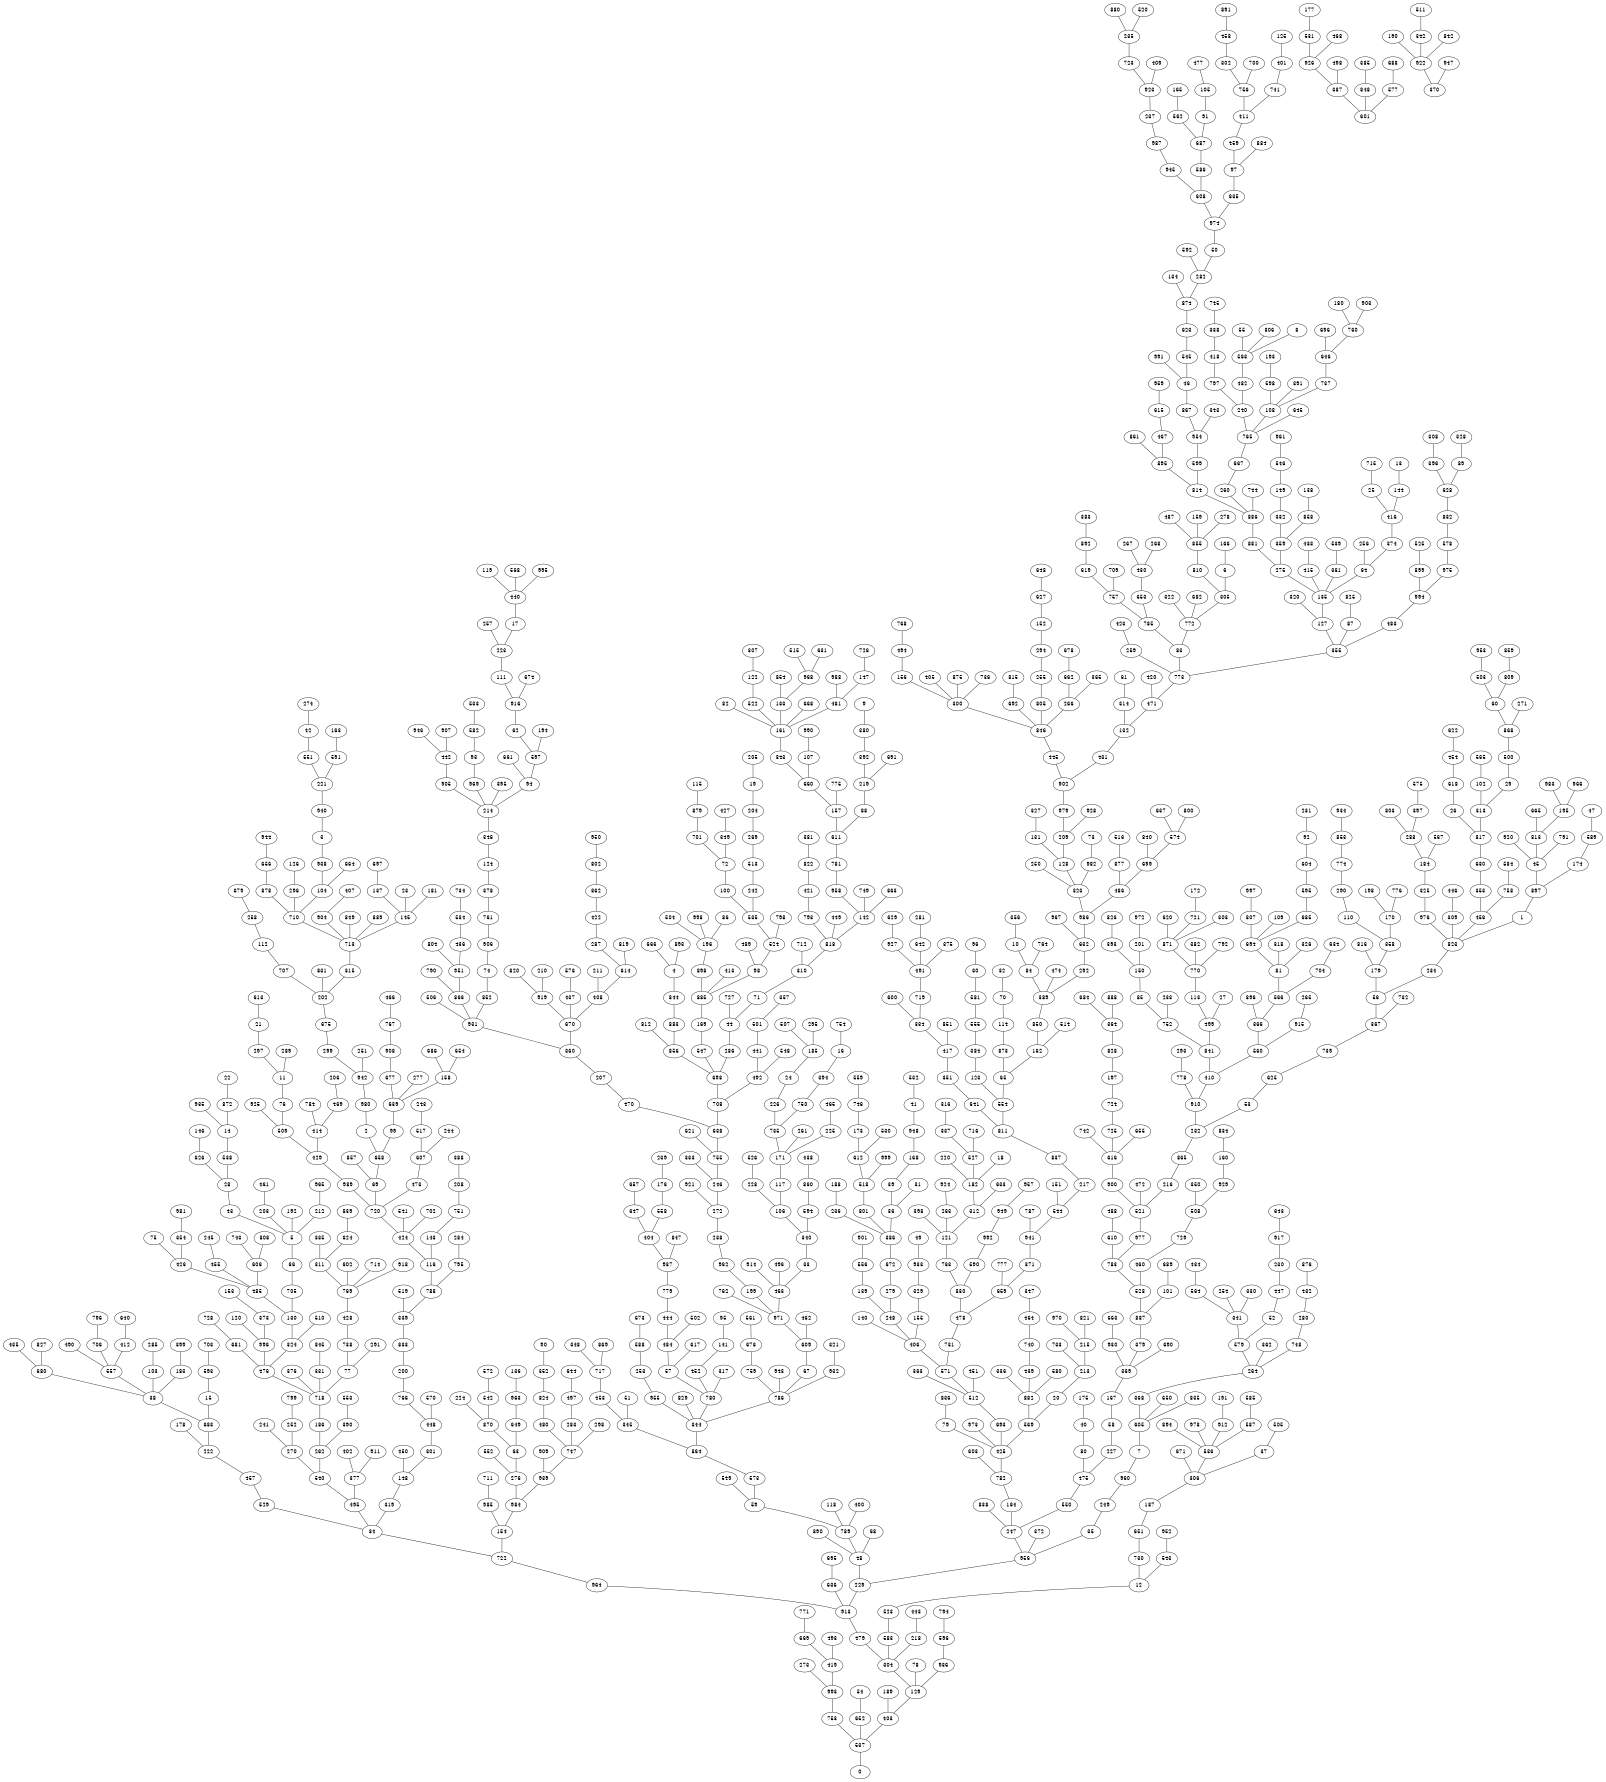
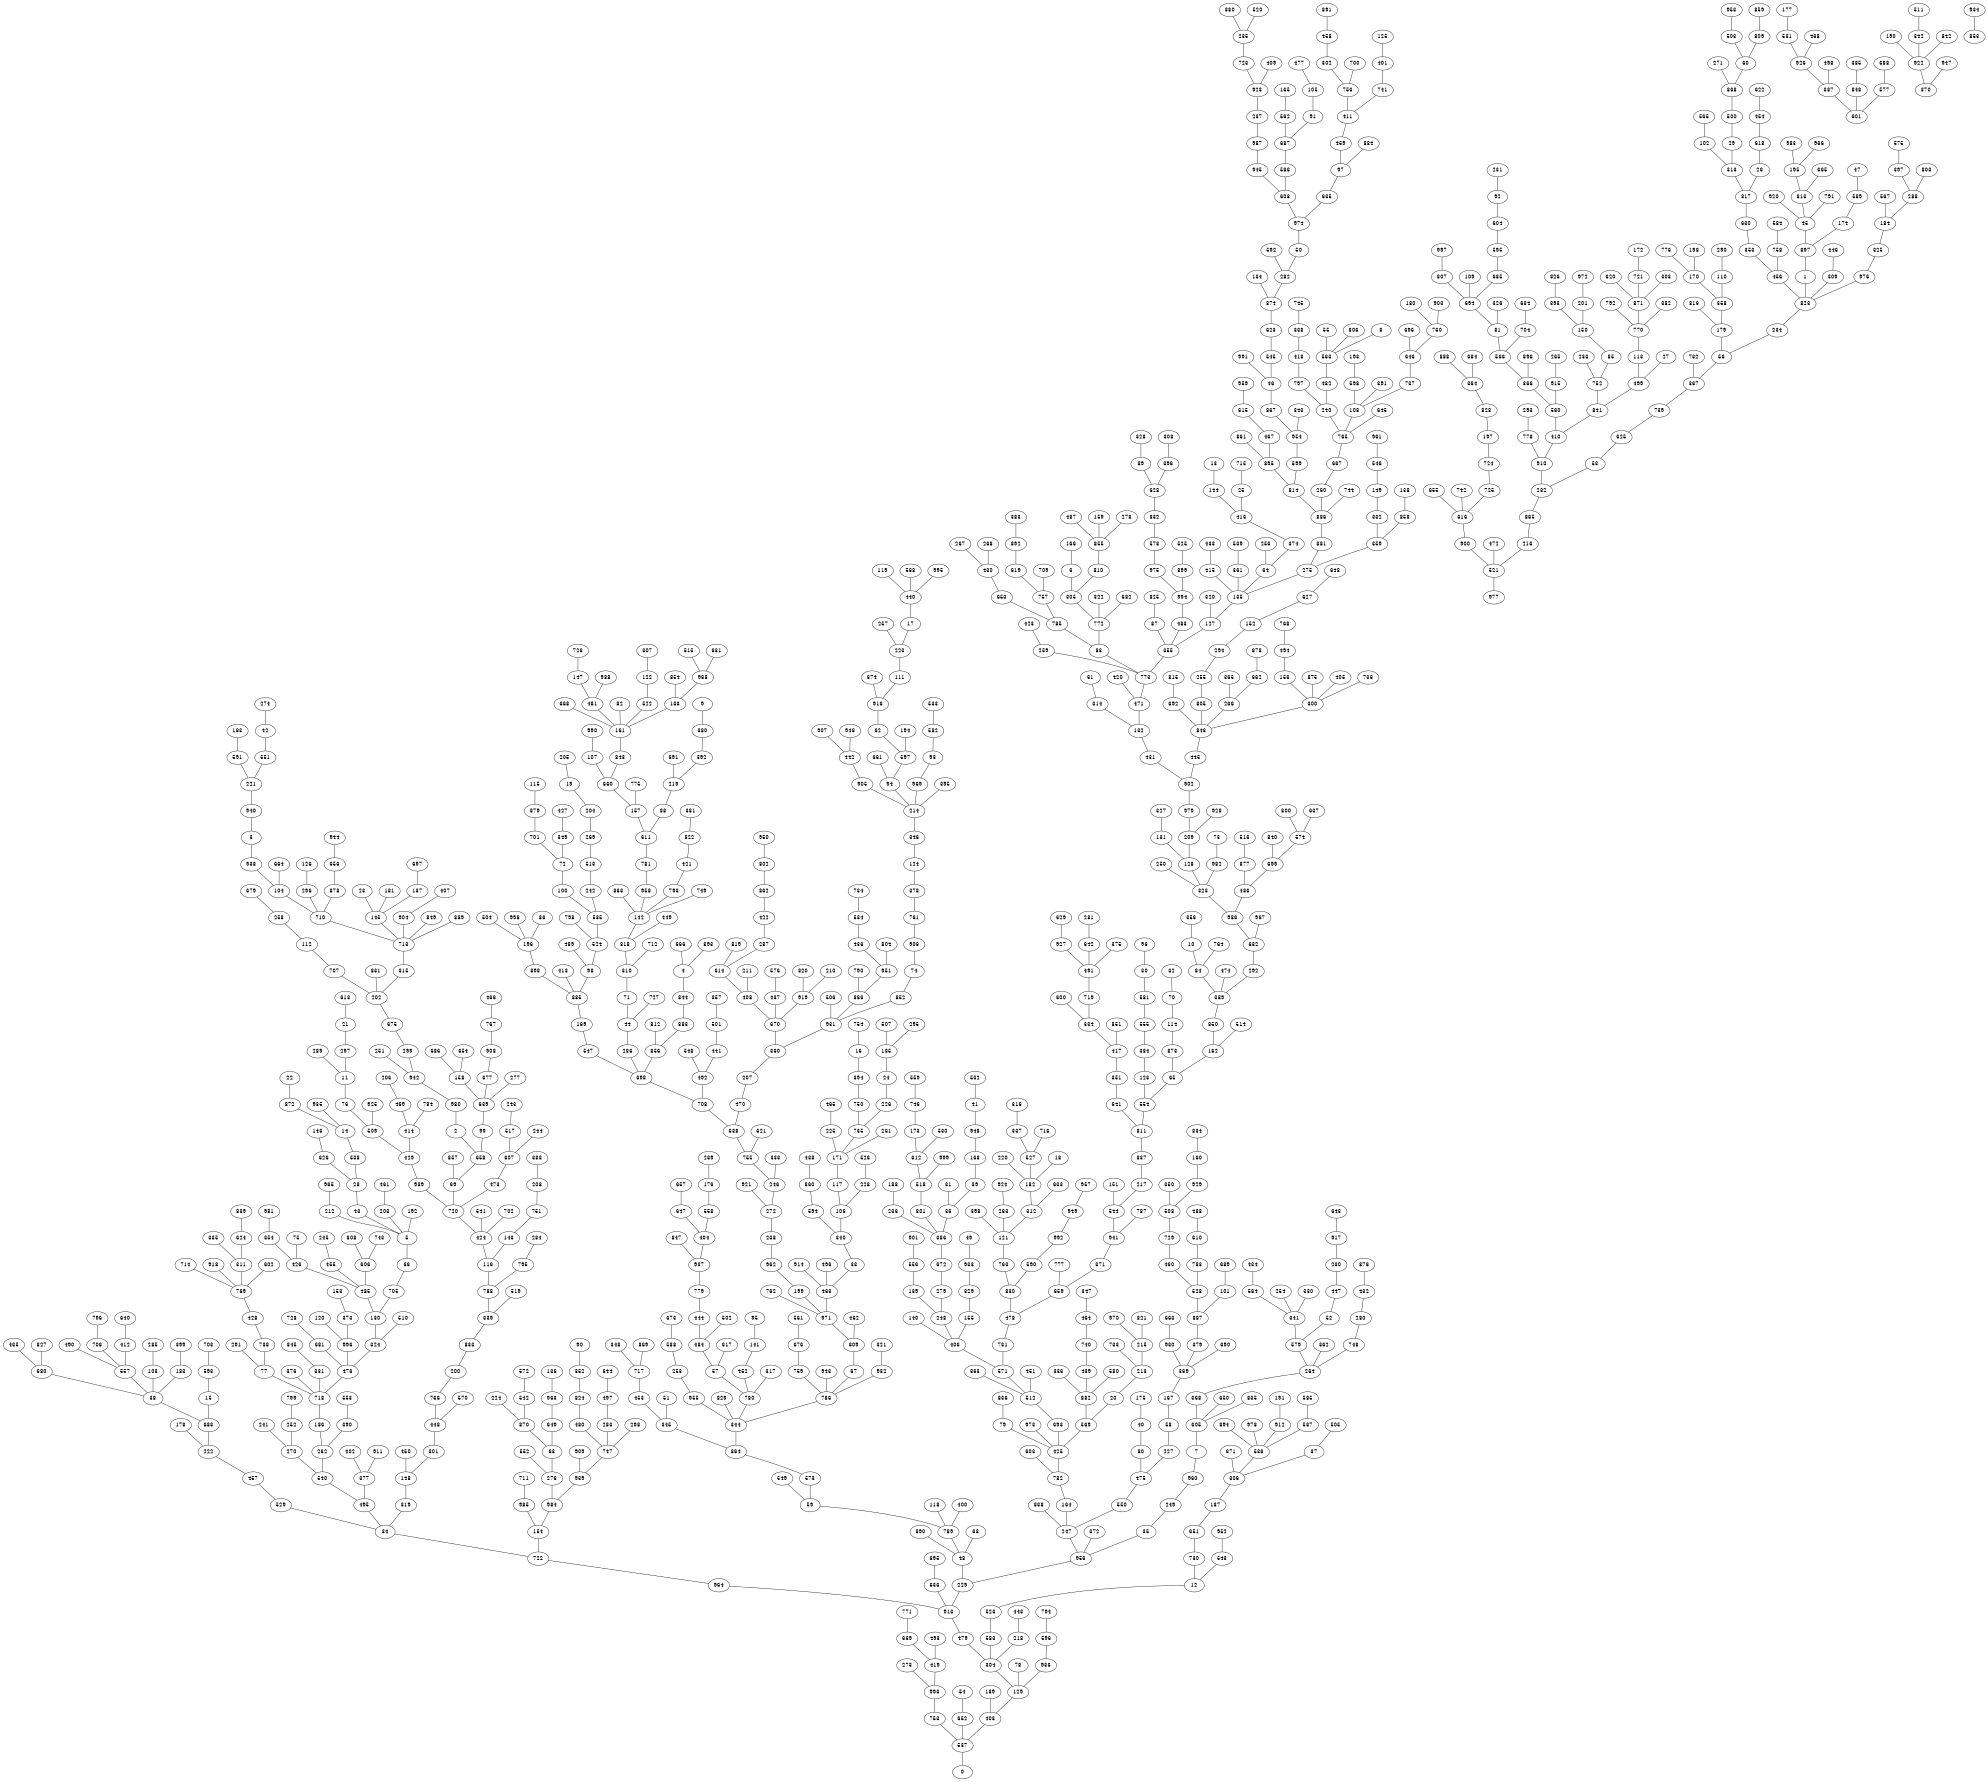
node "774": removed
edge "793" -- "818": now "793" -- "142"
node "318": removed
edge "977" -- "783": removed
